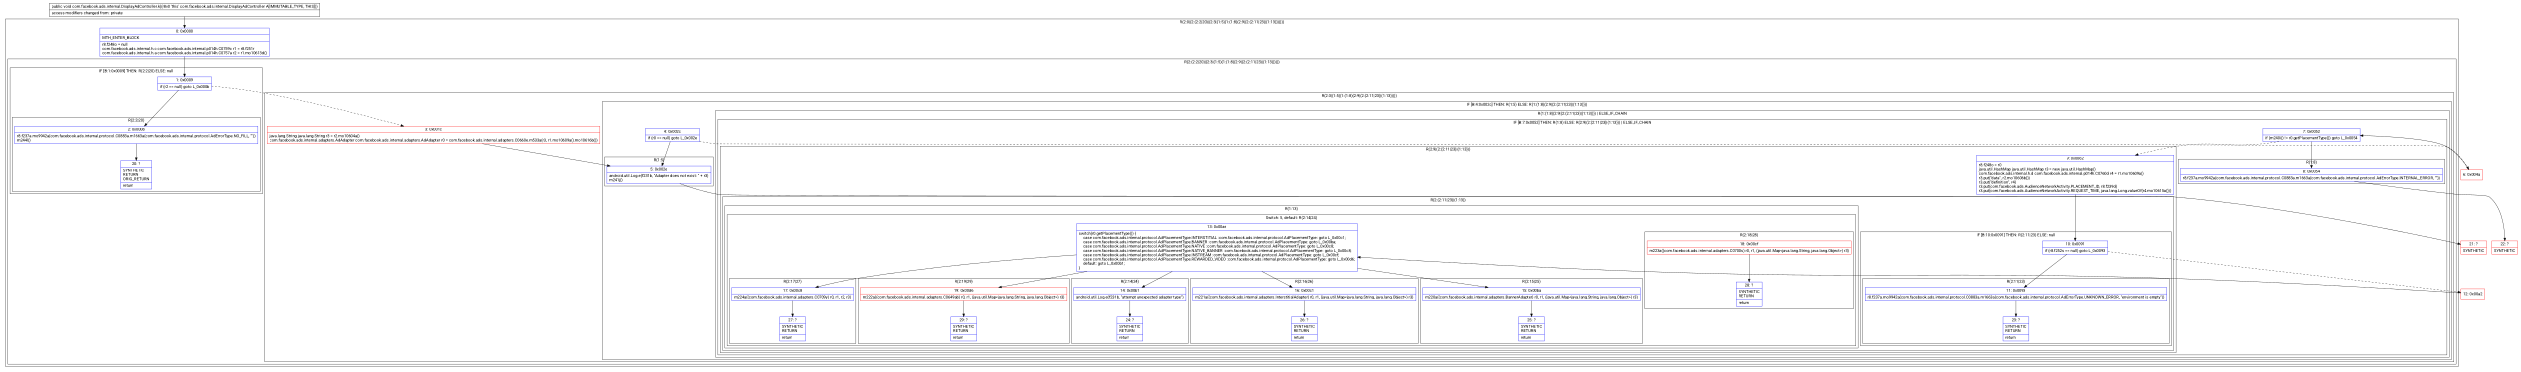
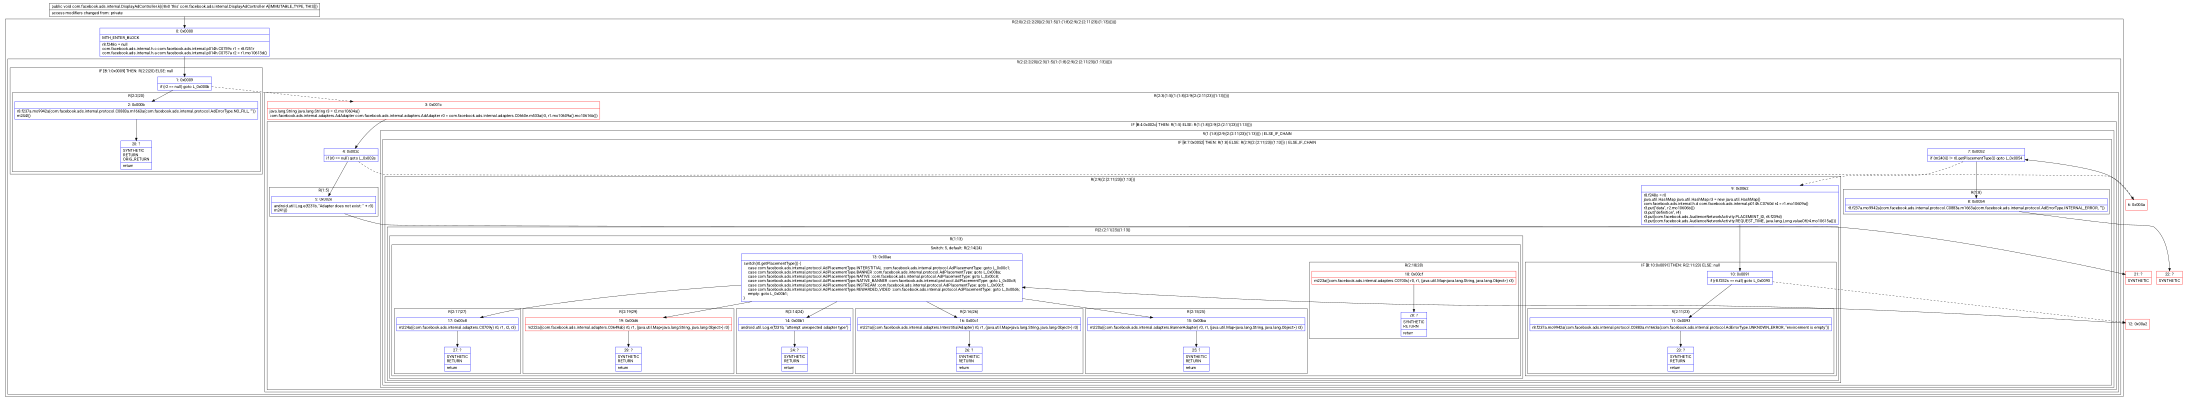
edge "3: 0x001c" -> "5: 0x002e": now "3: 0x001c" -> "4: 0x002c"
node "13: 0x00ae": text "default: goto L_0x00b1;" -> "empty: goto L_0x00b1;"
